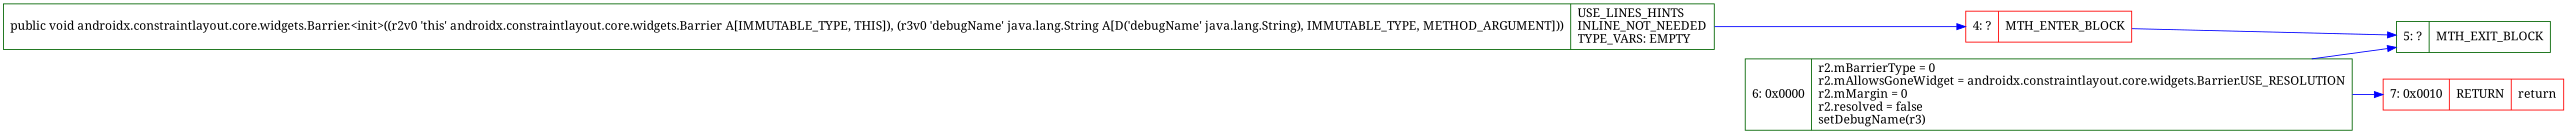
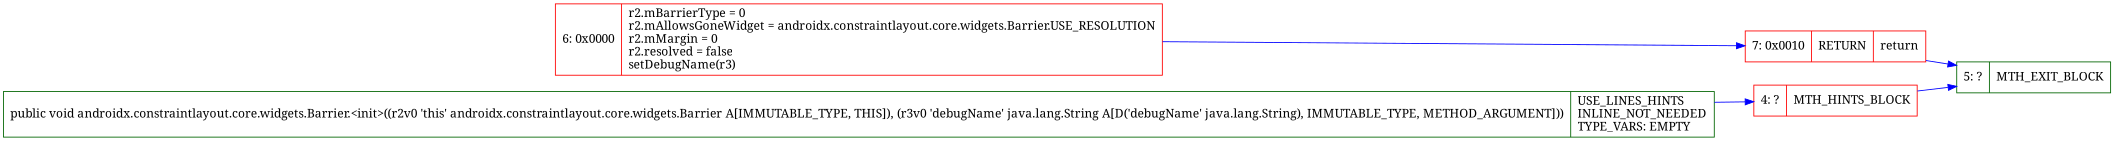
node "4: ?": text "MTH_ENTER_BLOCK" -> "MTH_HINTS_BLOCK"
edge "6: 0x0000" -> "5: ?": now "7: 0x0010" -> "5: ?"
node "6: 0x0000": color darkgreen -> red
